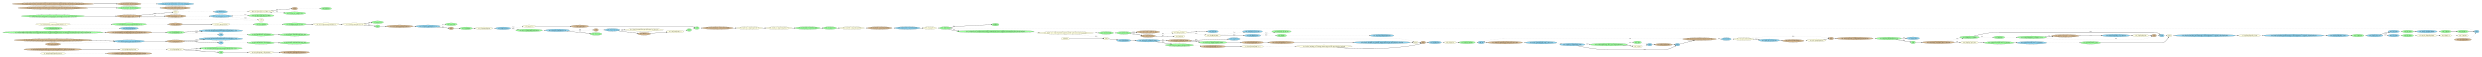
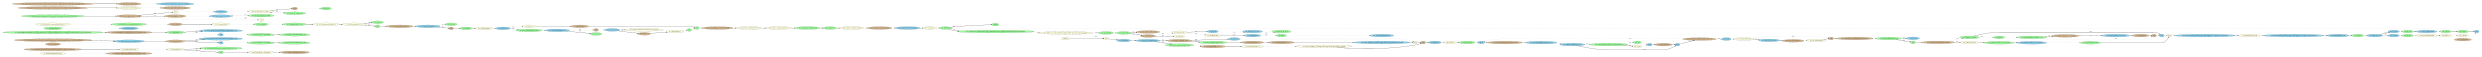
node "398:  this.allowed = allowedSolution": fillcolor palegreen -> lightyellow
node "319:  --signChangeIndex": fillcolor lightyellow -> tan
